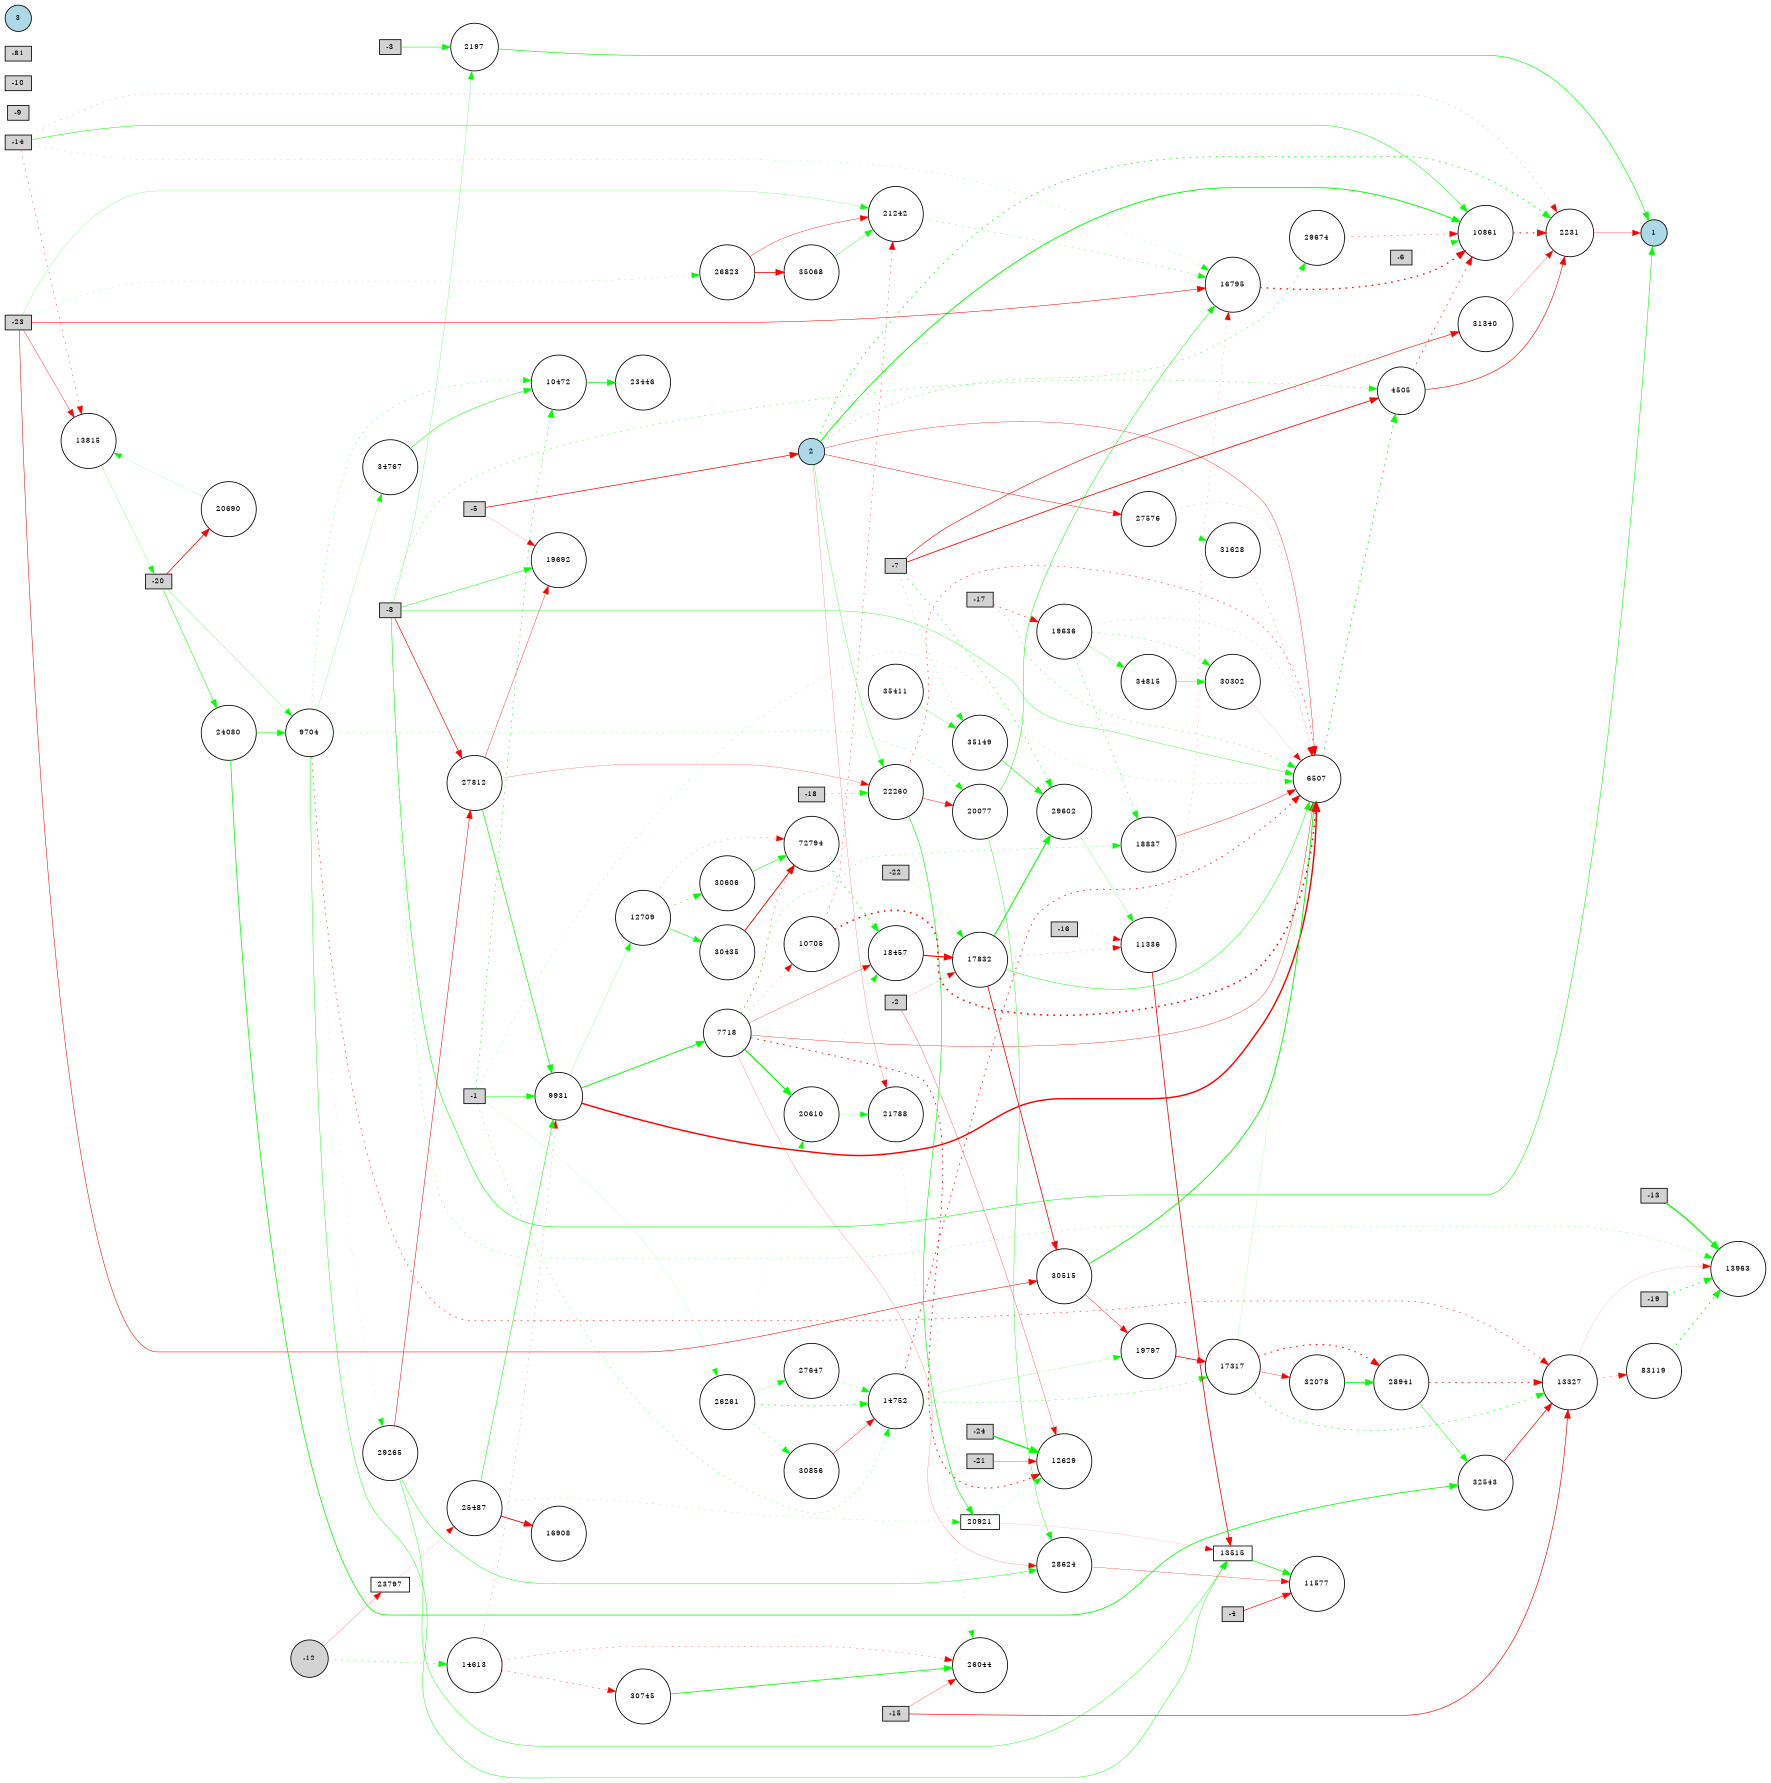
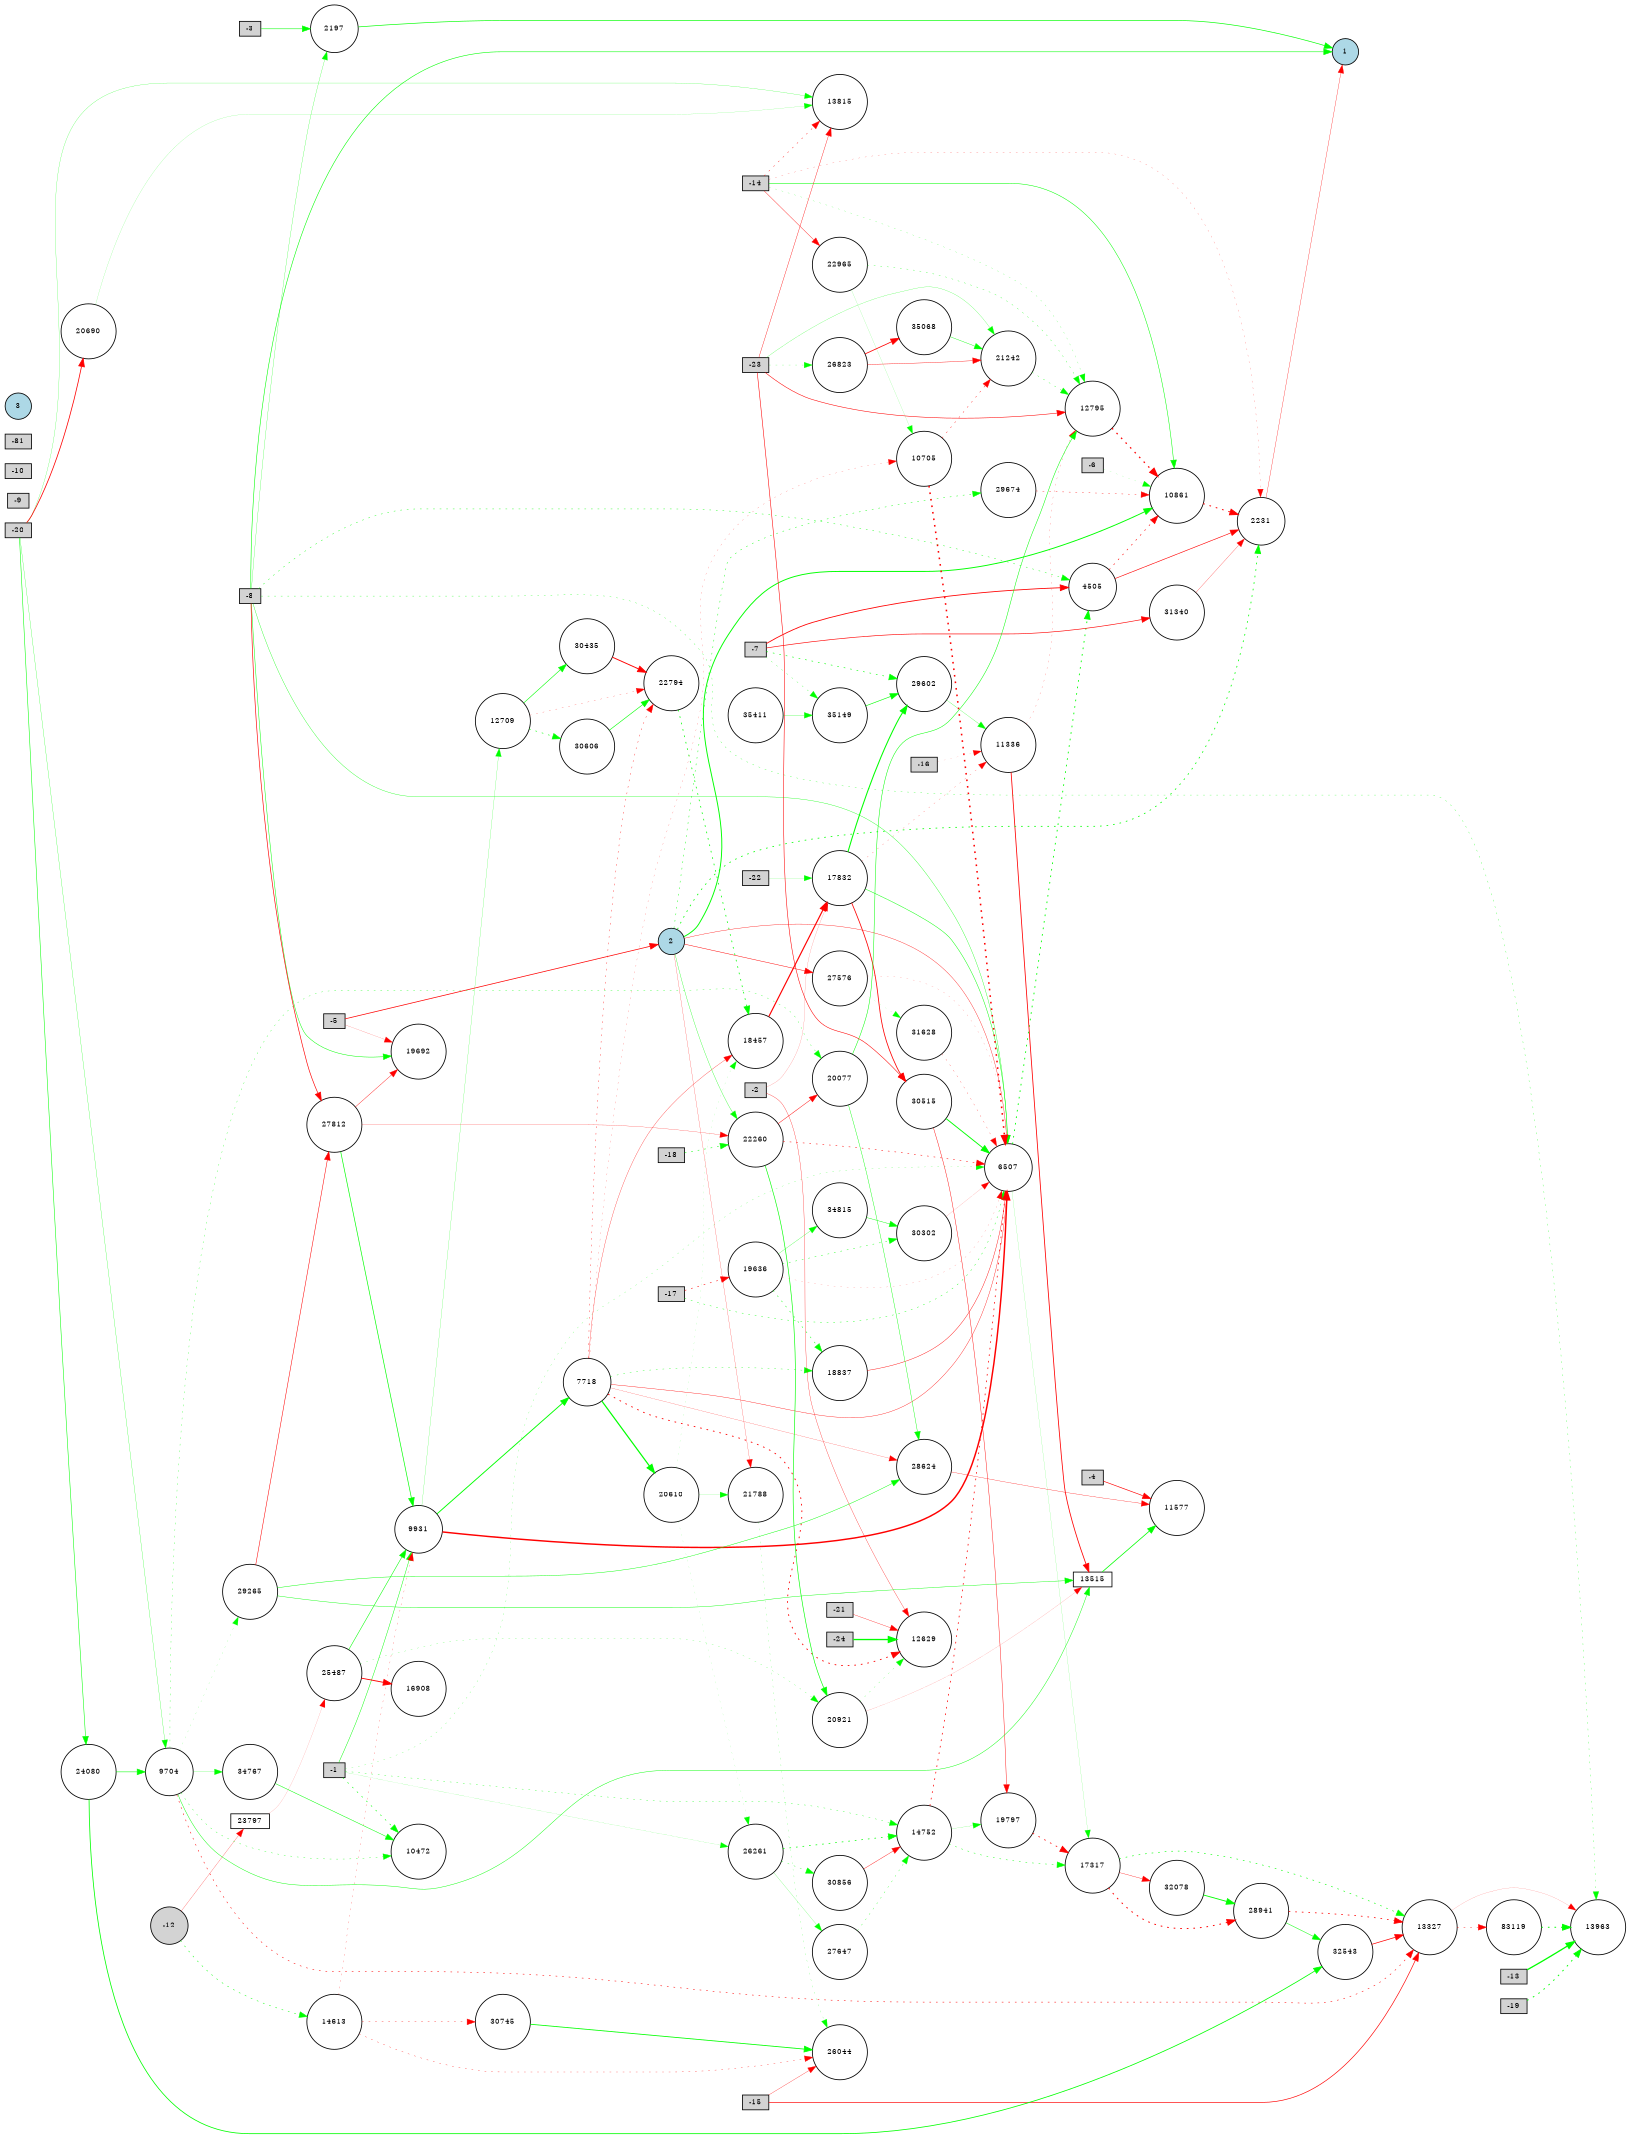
node "22965": added
node "16795": label "16795" -> "12795"
node "23446": removed
edge "13815" -> "-20": reversed
node "72794": label "72794" -> "22794"
edge "17317" -> "6507": reversed
edge "26261" -> "20610": reversed
edge "19797" -> "17317": style solid -> dotted
node "20921": shape box -> circle
